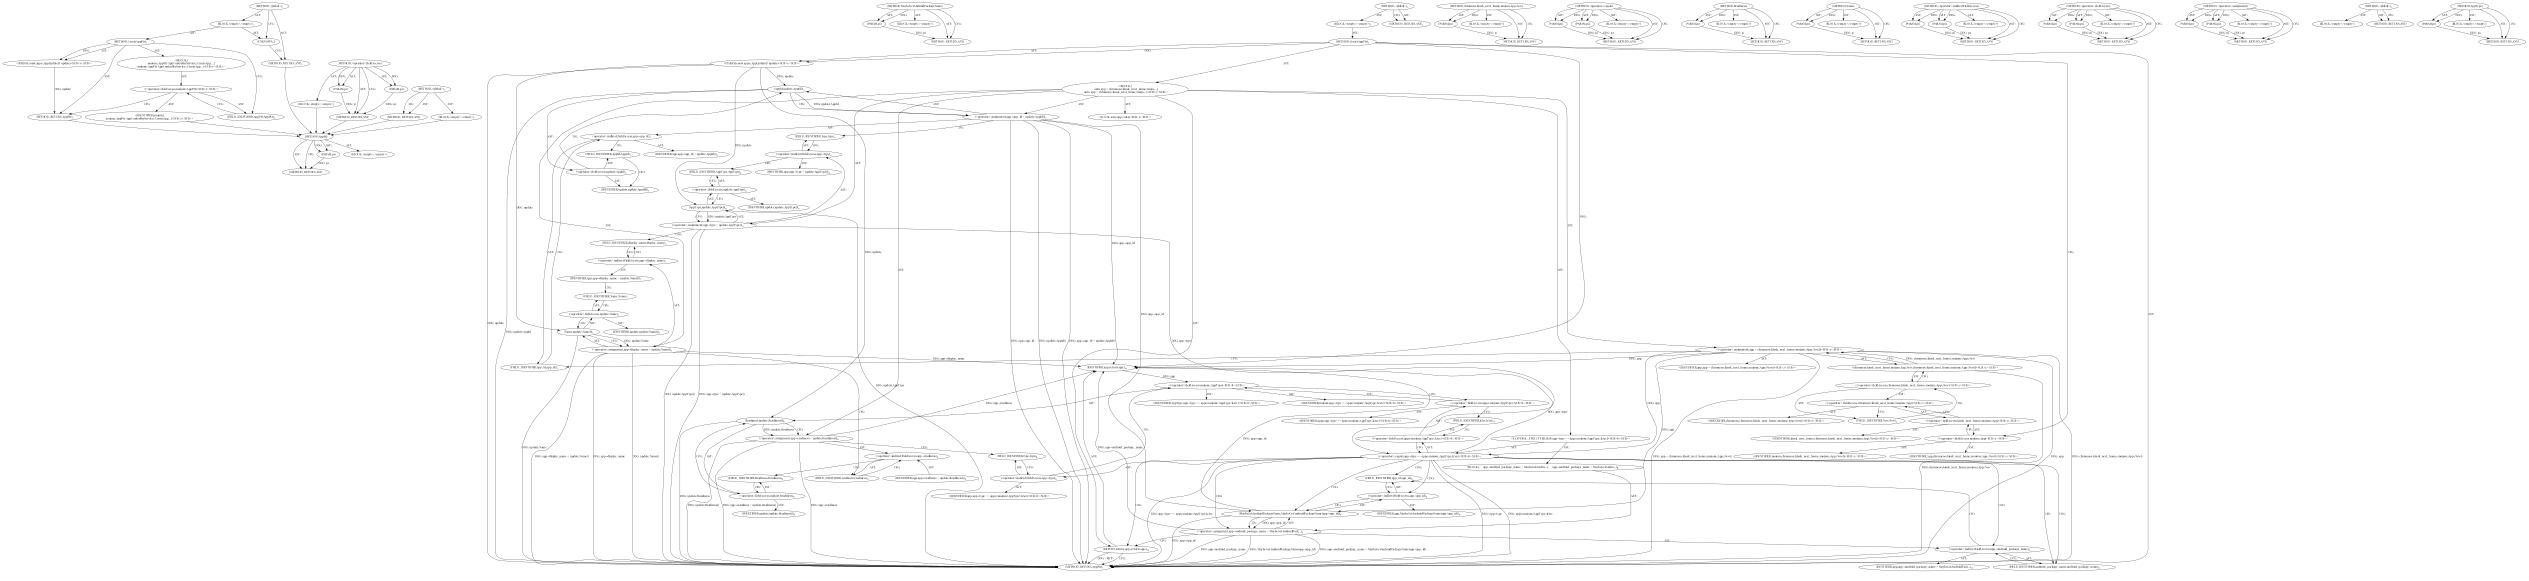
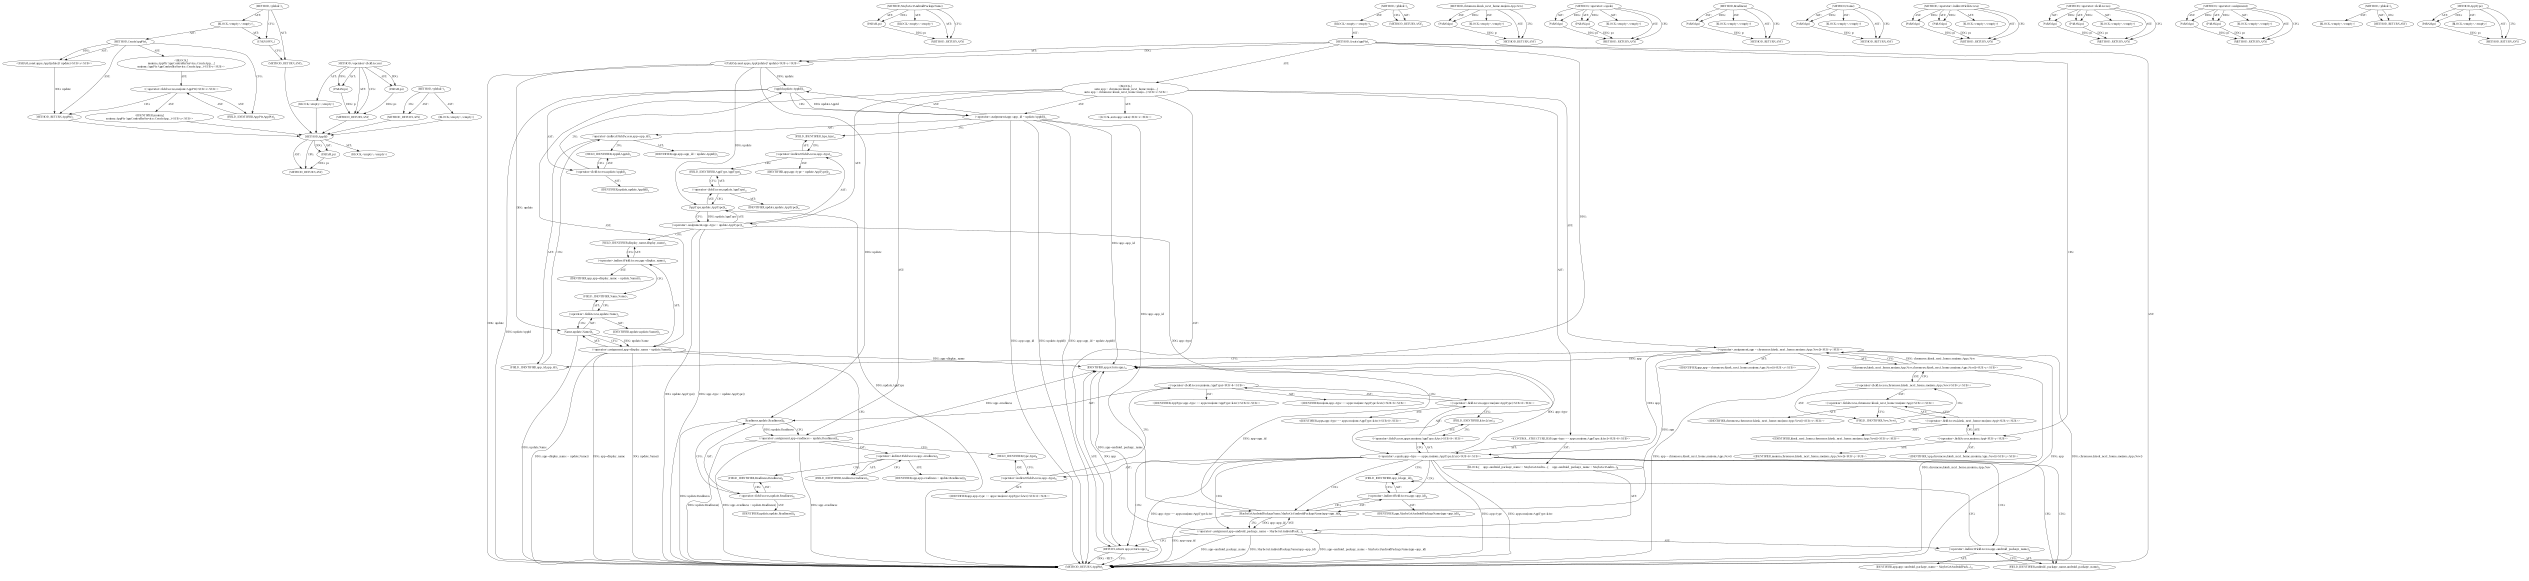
edge "(FIELD_IDENTIFIER,AppPtr,AppPtr)" -> "<(<operator>.fieldAccess,mojom::AppPtr)<SUB>2</SUB>>": label "CFG: " -> "AST: "
edge "(FIELD_IDENTIFIER,AppId,AppId)" -> "(IDENTIFIER,update,update.AppId())": now "(FIELD_IDENTIFIER,AppId,AppId)" -> "(<operator>.fieldAccess,update.AppId)"
edge "(<operator>.indirectFieldAccess,app->display_name)" -> "(FIELD_IDENTIFIER,display_name,display_name)": label "CDG: " -> "AST: "
edge "(IDENTIFIER,app,app->display_name = update.Name())" -> "(FIELD_IDENTIFIER,Name,Name)": now "(<operator>.indirectFieldAccess,app->display_name)" -> "(FIELD_IDENTIFIER,Name,Name)"
edge "(IDENTIFIER,app,return app;)" -> "<(<operator>.fieldAccess,mojom::AppType)<SUB>8</SUB>>": now "(IDENTIFIER,app,return app;)" -> "(RETURN,return app;,return app;)"
edge "(IDENTIFIER,app,app->readiness = update.Readiness())" -> "(<operator>.indirectFieldAccess,app->readiness)": reversed
